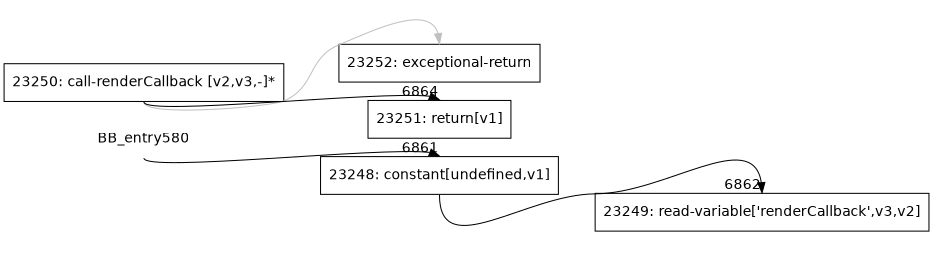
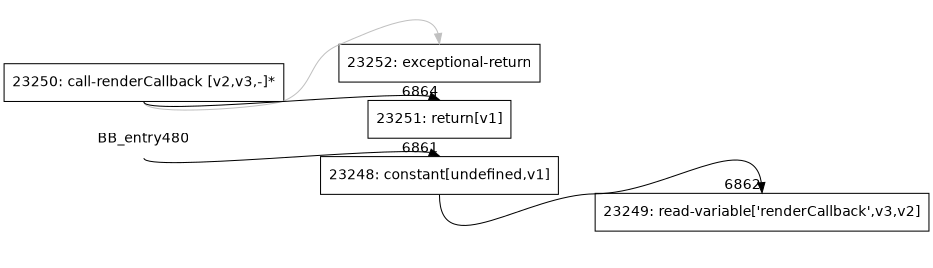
node "BB_entry580": label "BB_entry580" -> "BB_entry480"
